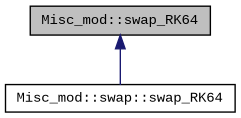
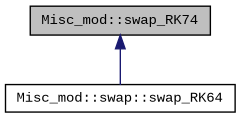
node "Misc_mod::swap_RK64": label "Misc_mod::swap_RK64" -> "Misc_mod::swap_RK74"
